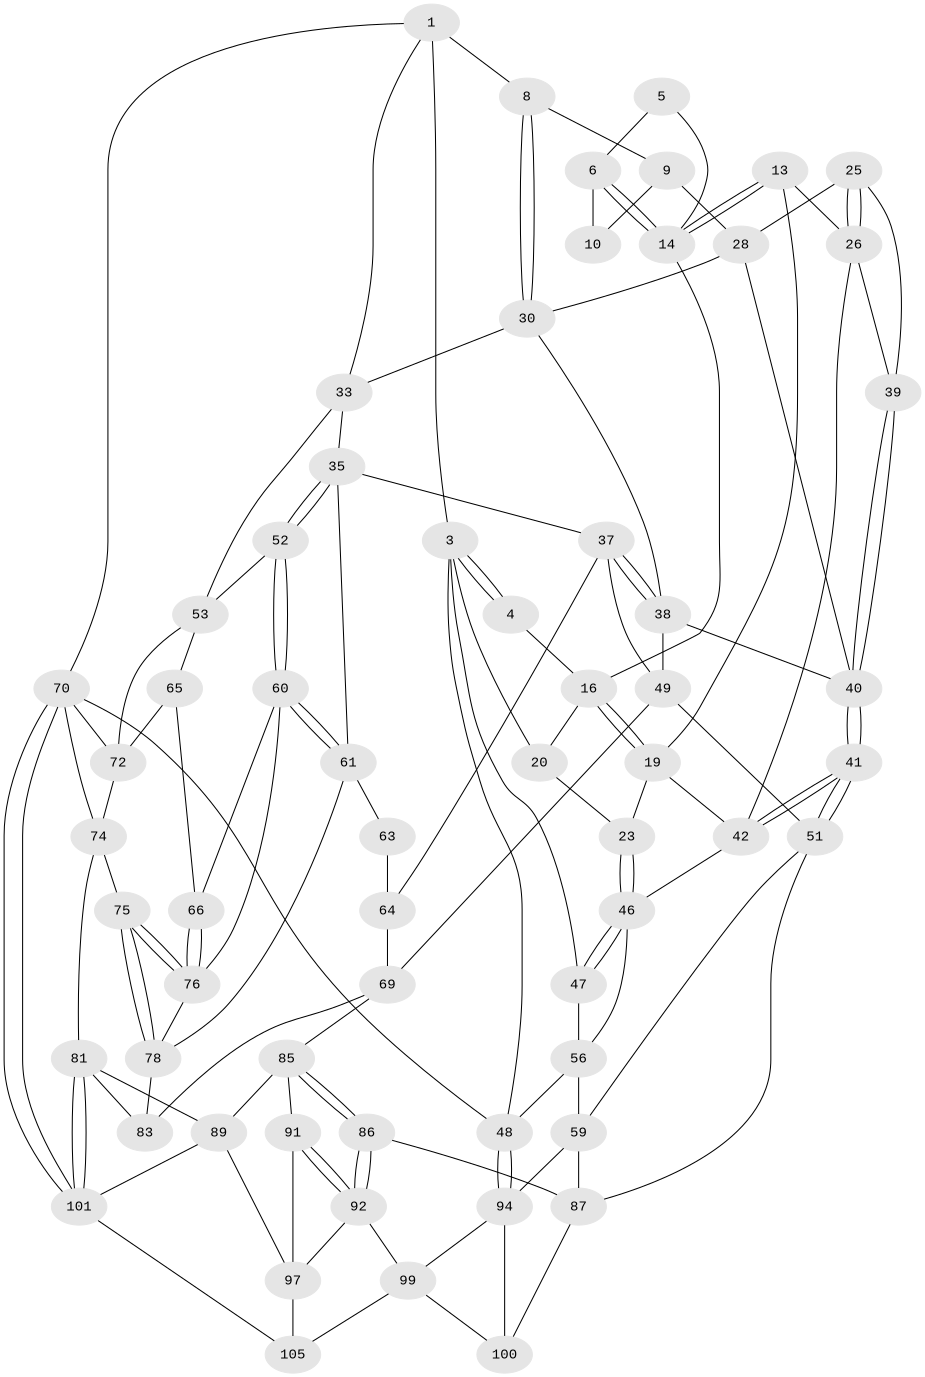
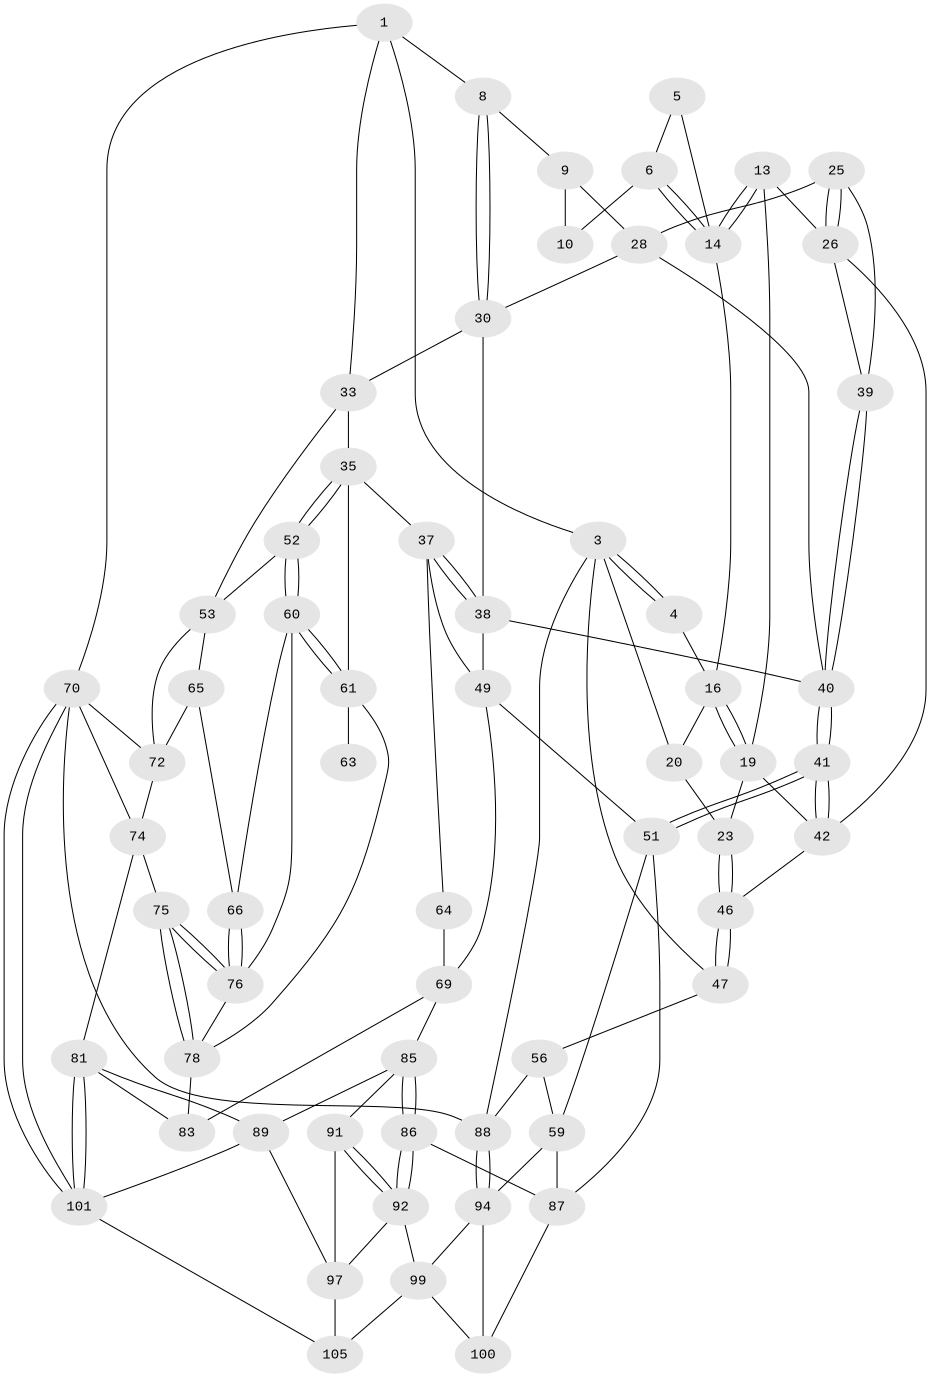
edge "63" -- "64": removed
edge "46" -- "56": removed
node "48": label "48" -> "88"
